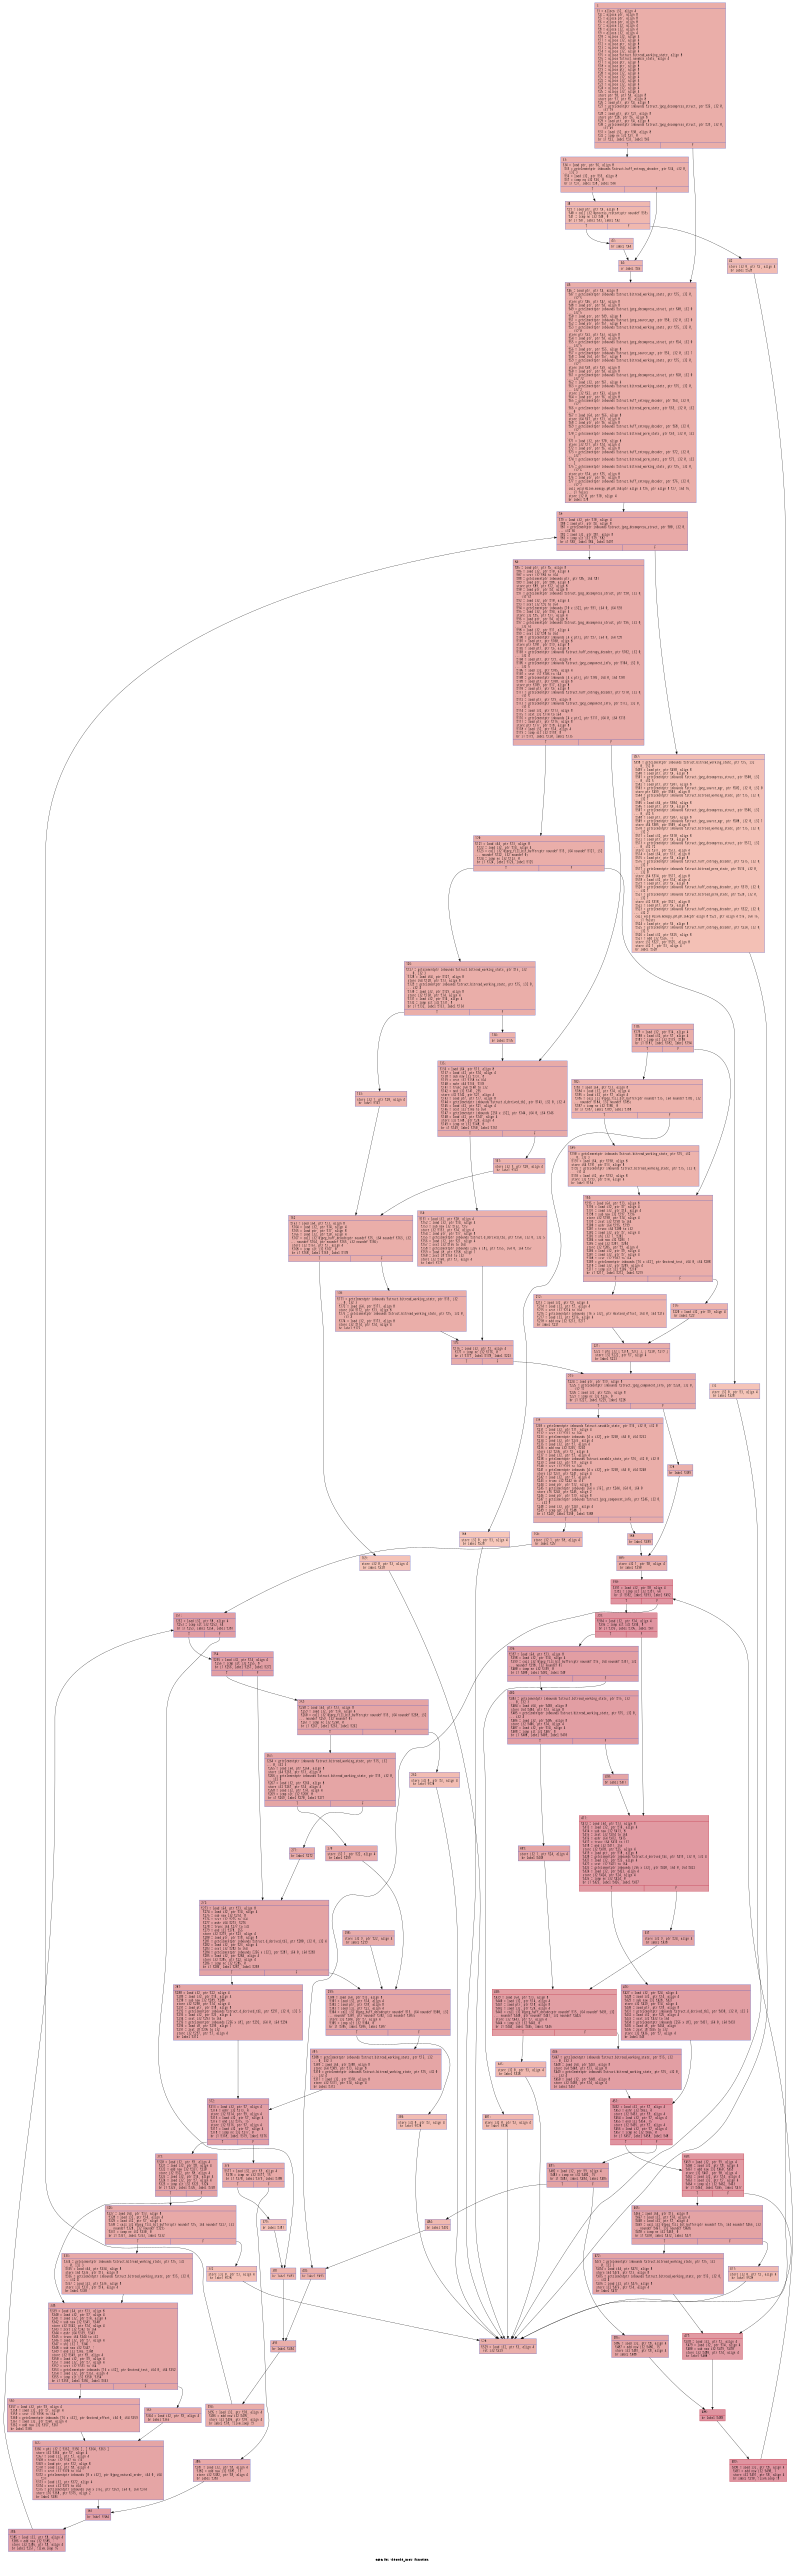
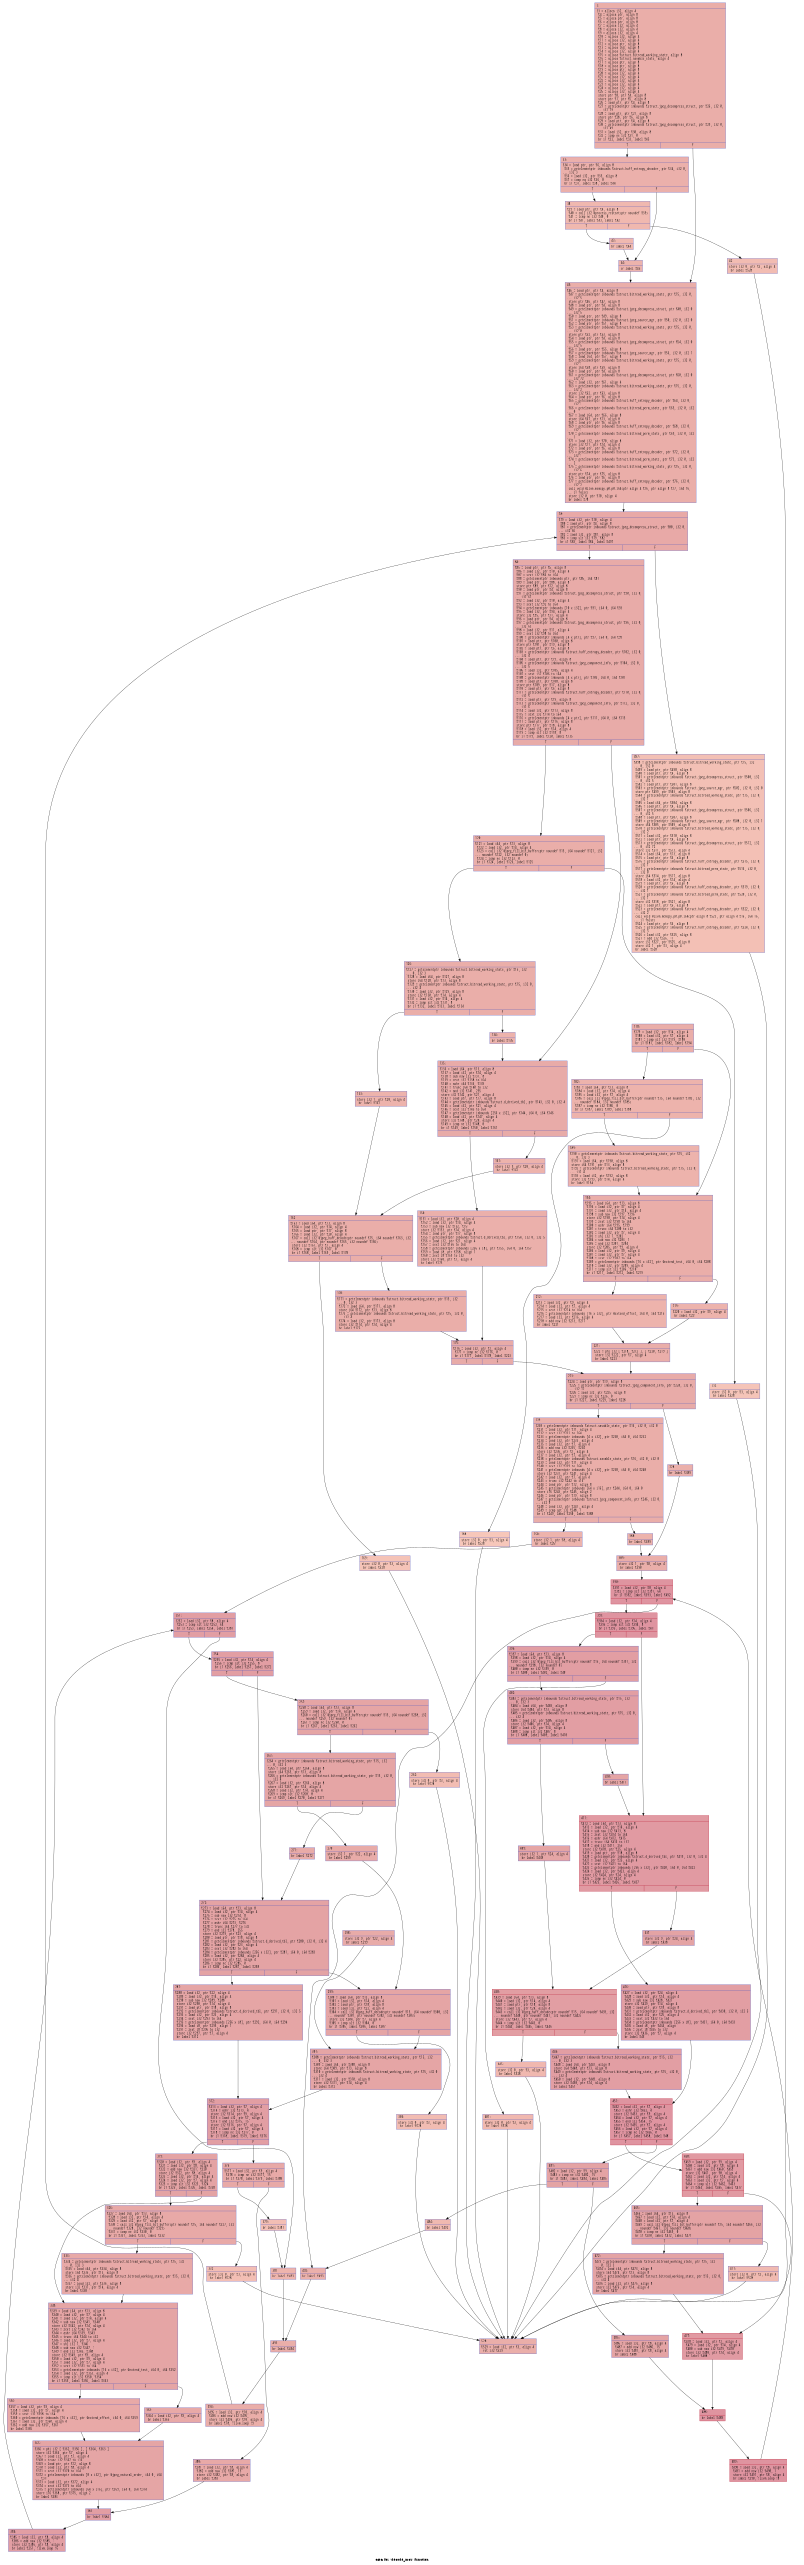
edge "298:" -> "299:": now "298:" -> "307:"
